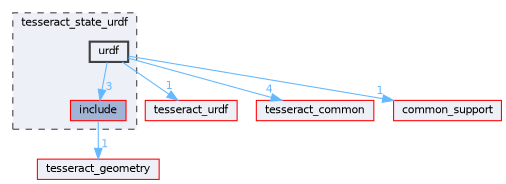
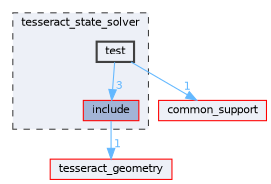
cluster "tesseract_state_urdf": label "tesseract_state_urdf" -> "tesseract_state_solver"
node "urdf": label "urdf" -> "test"
node "tesseract_urdf": removed
node "tesseract_common": removed
